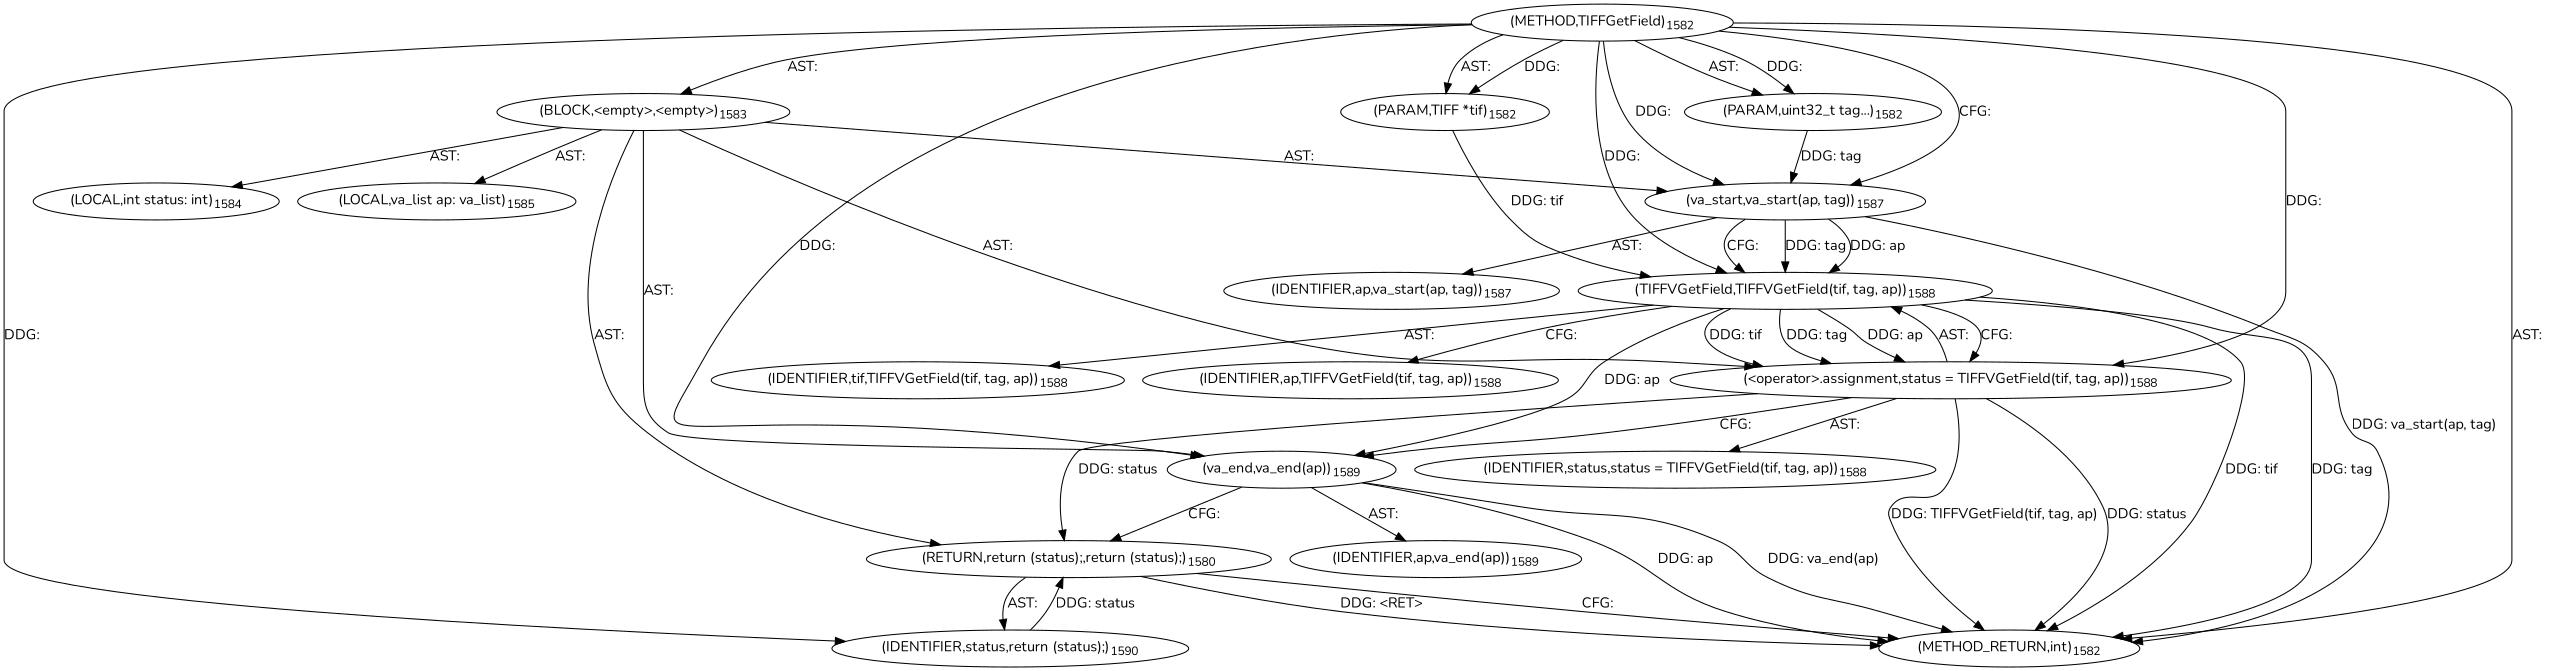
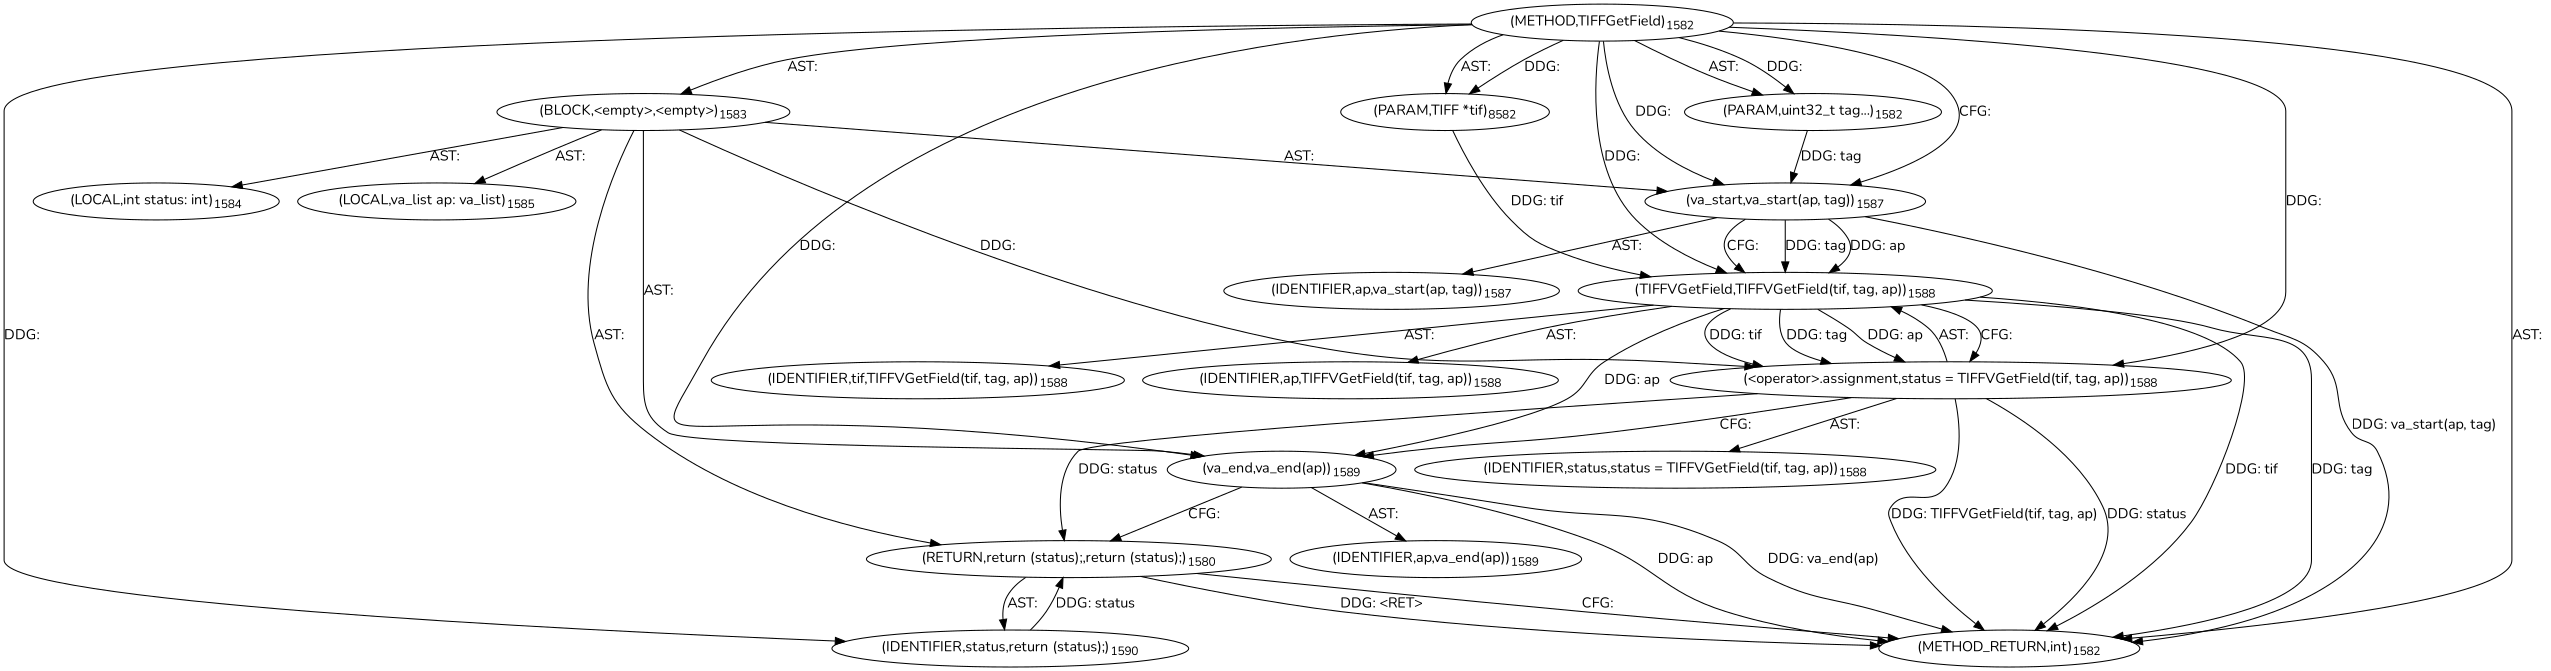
node "(PARAM,TIFF *tif)": text "1582" -> "8582"
edge "(BLOCK,<empty>,<empty>)" -> "(<operator>.assignment,status = TIFFVGetField(tif, tag, ap))": label "AST: " -> "DDG: "
edge "(TIFFVGetField,TIFFVGetField(tif, tag, ap))" -> "(IDENTIFIER,ap,TIFFVGetField(tif, tag, ap))": label "CFG: " -> "AST: "
